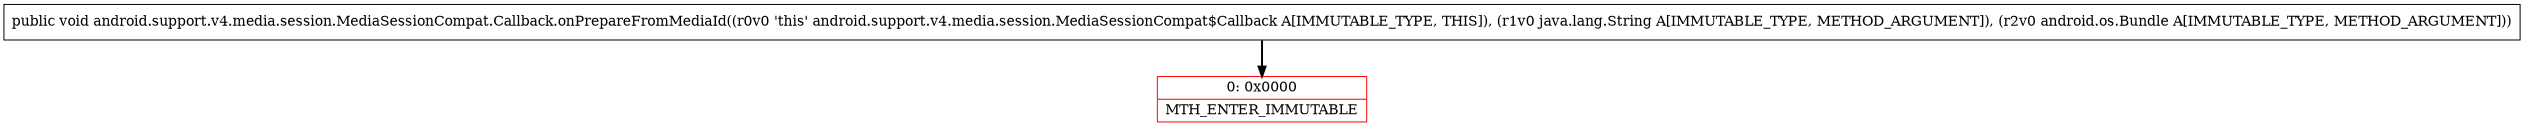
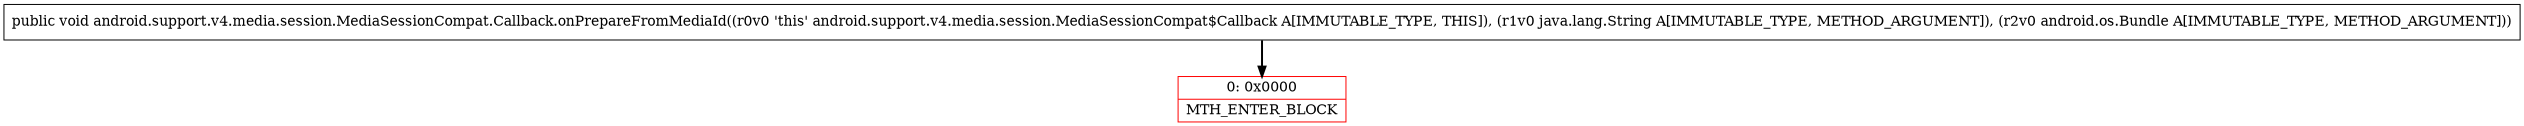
node "0: 0x0000": text "MTH_ENTER_IMMUTABLE" -> "MTH_ENTER_BLOCK"
